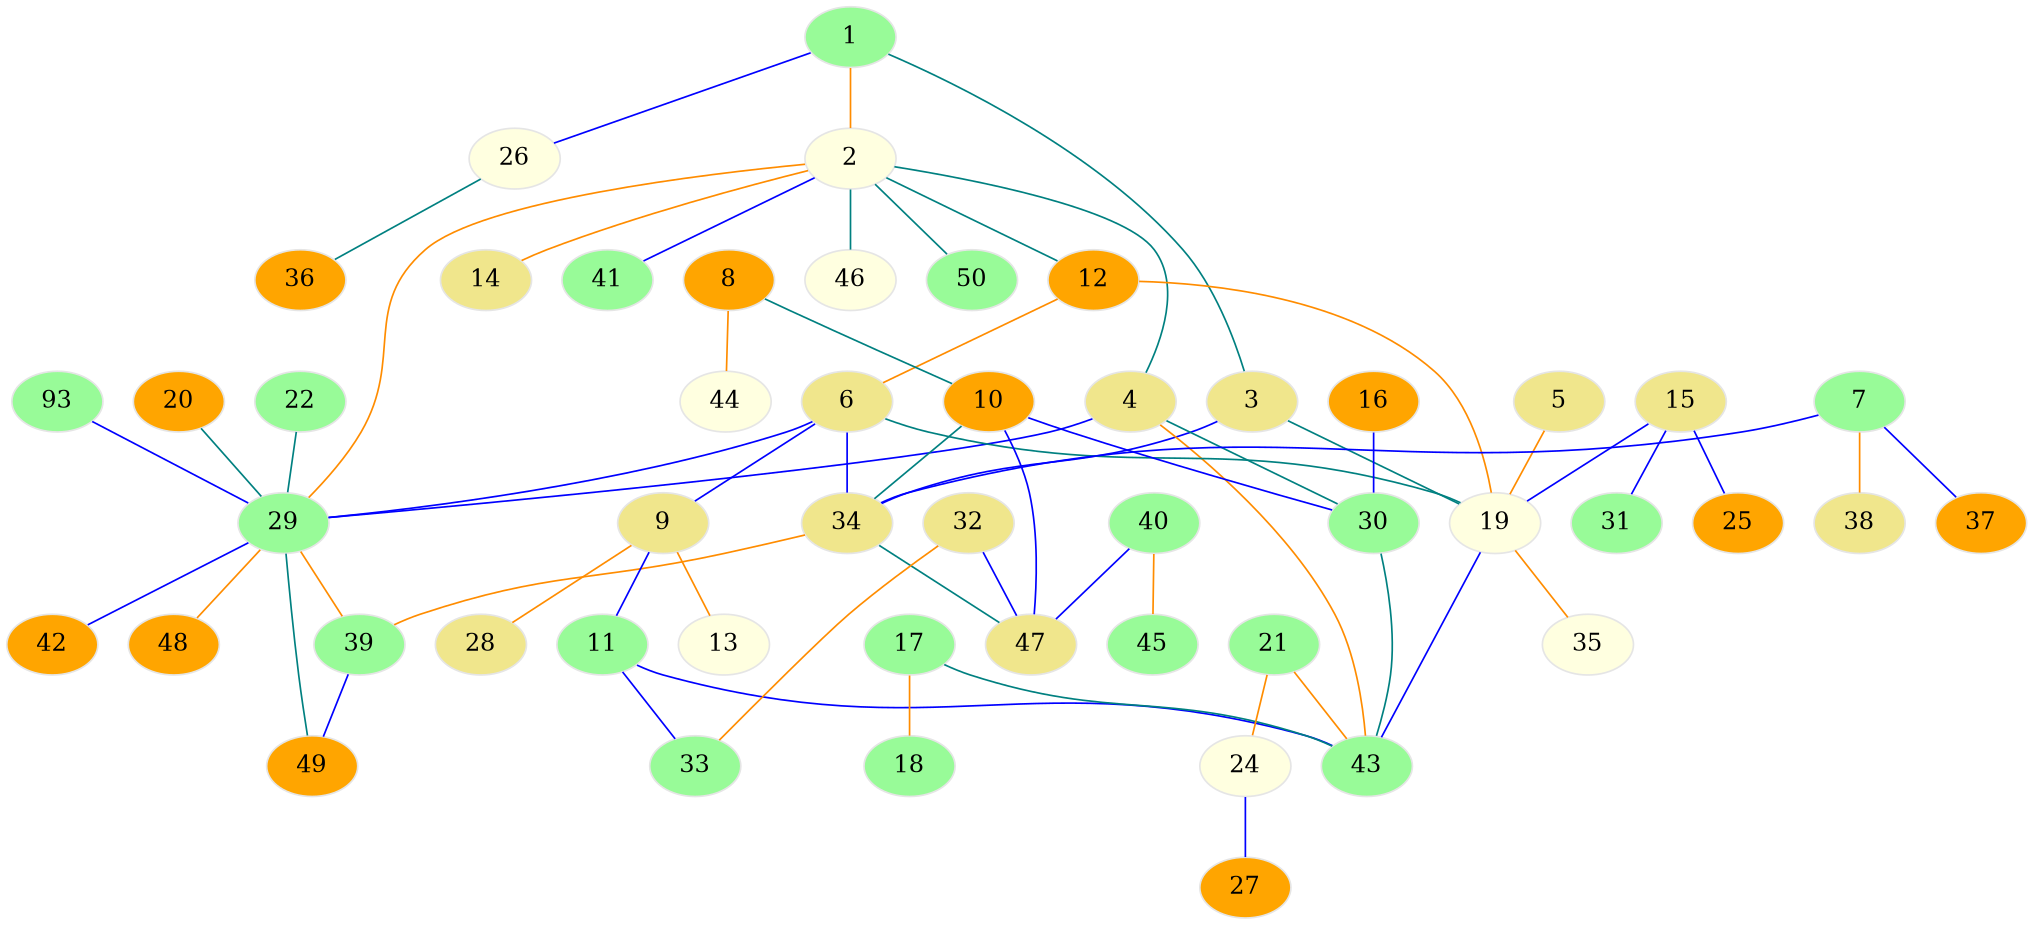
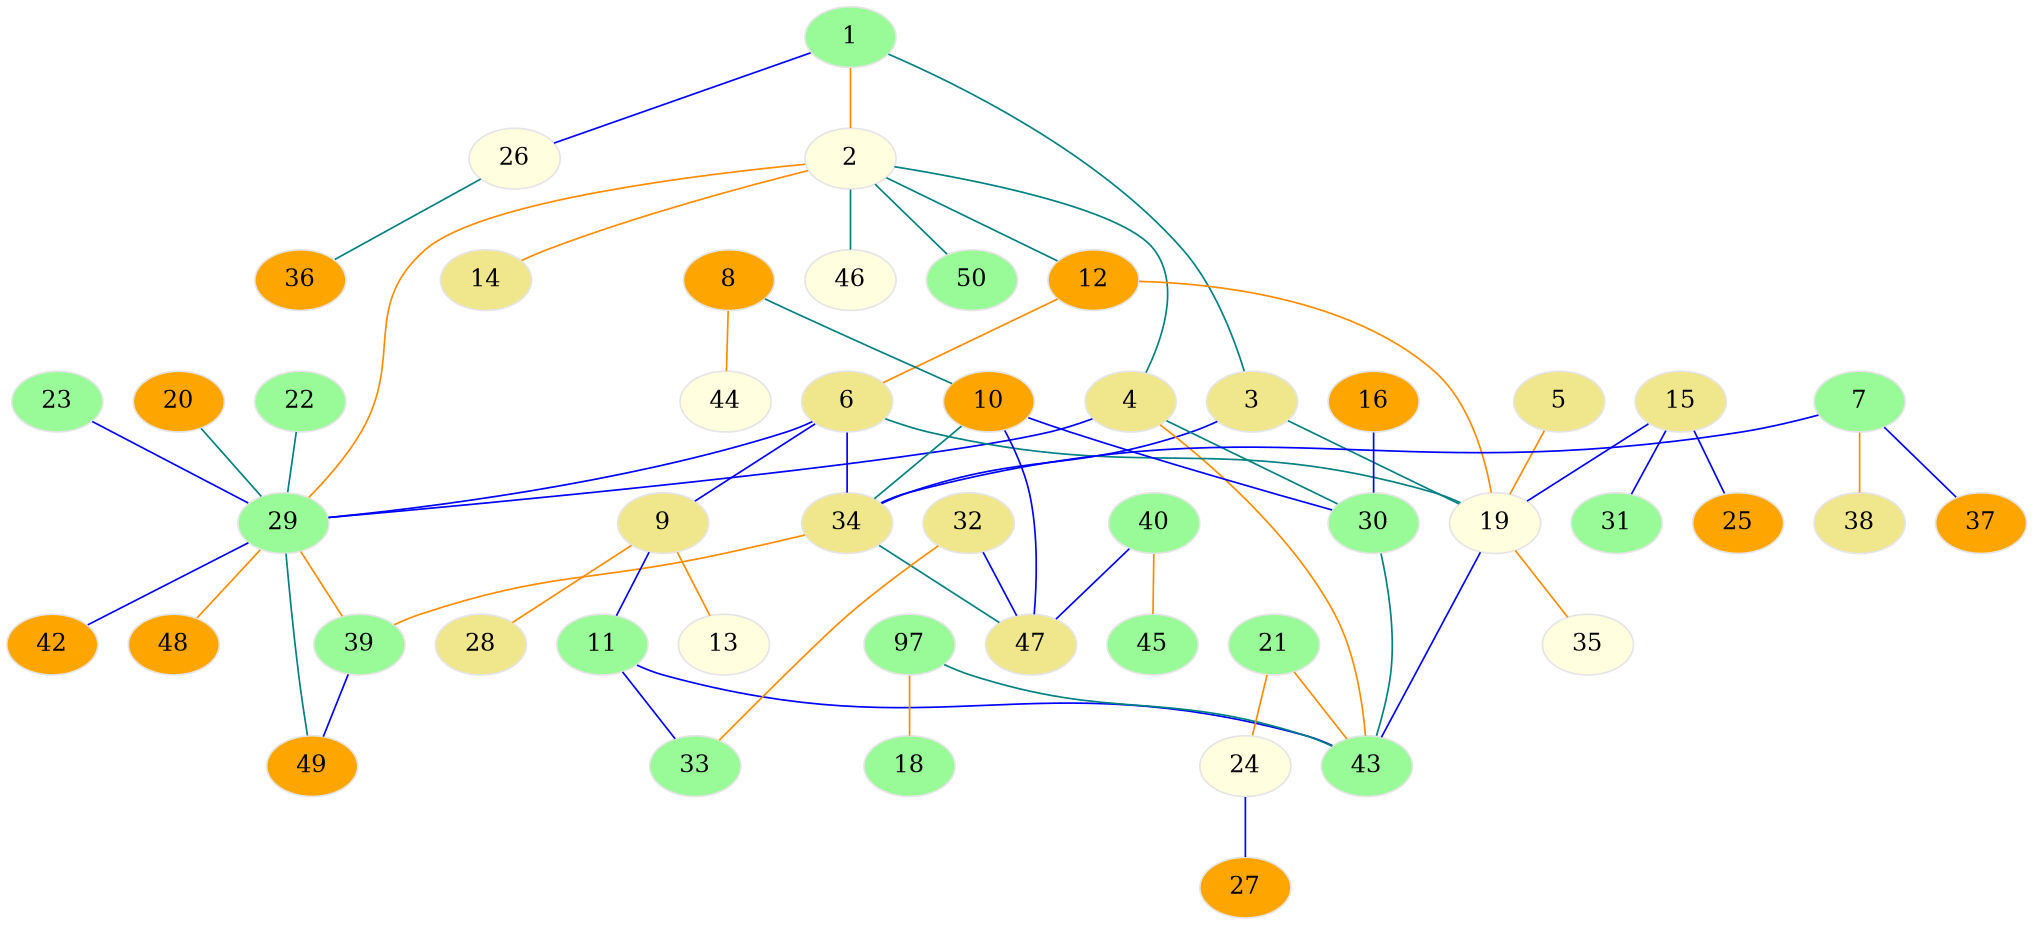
node "41": removed
node "93": label "93" -> "23"
node "17": label "17" -> "97"
